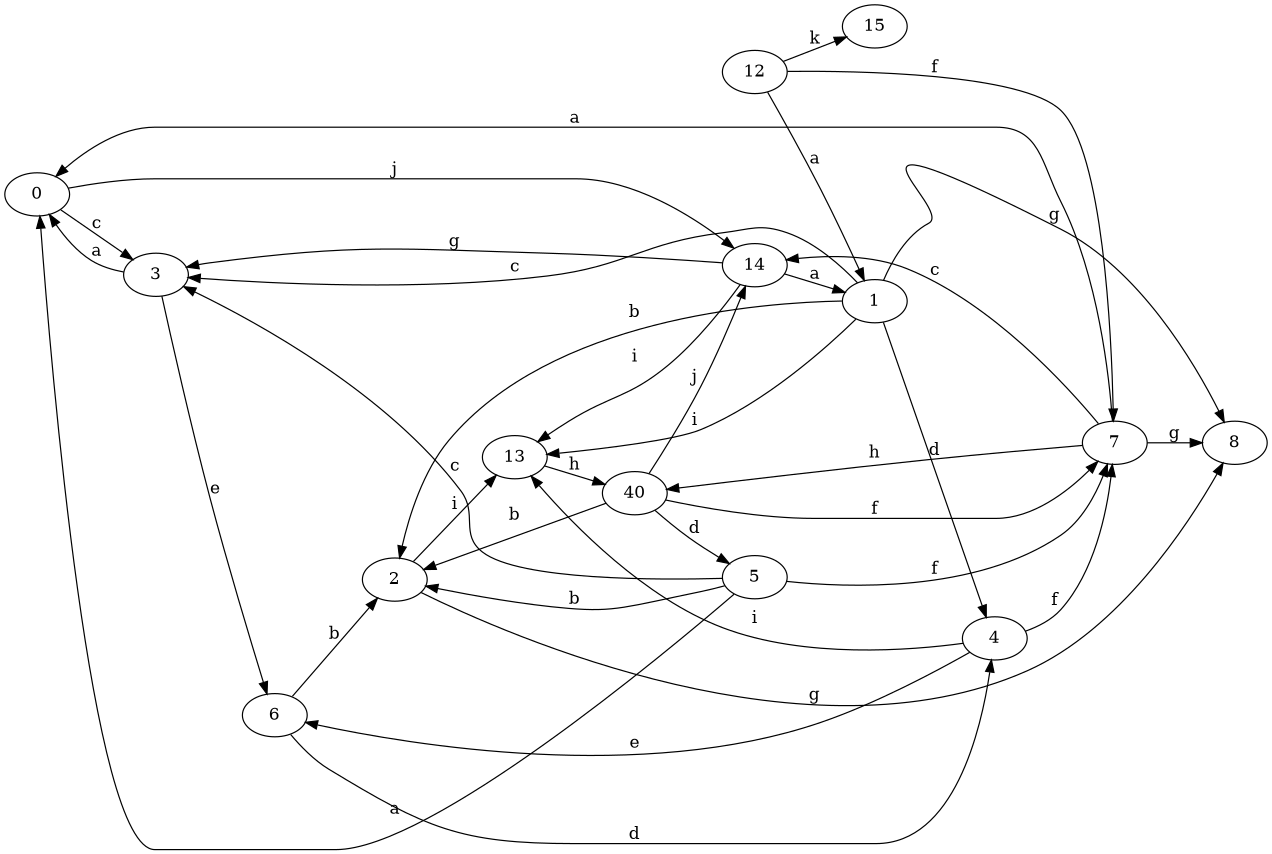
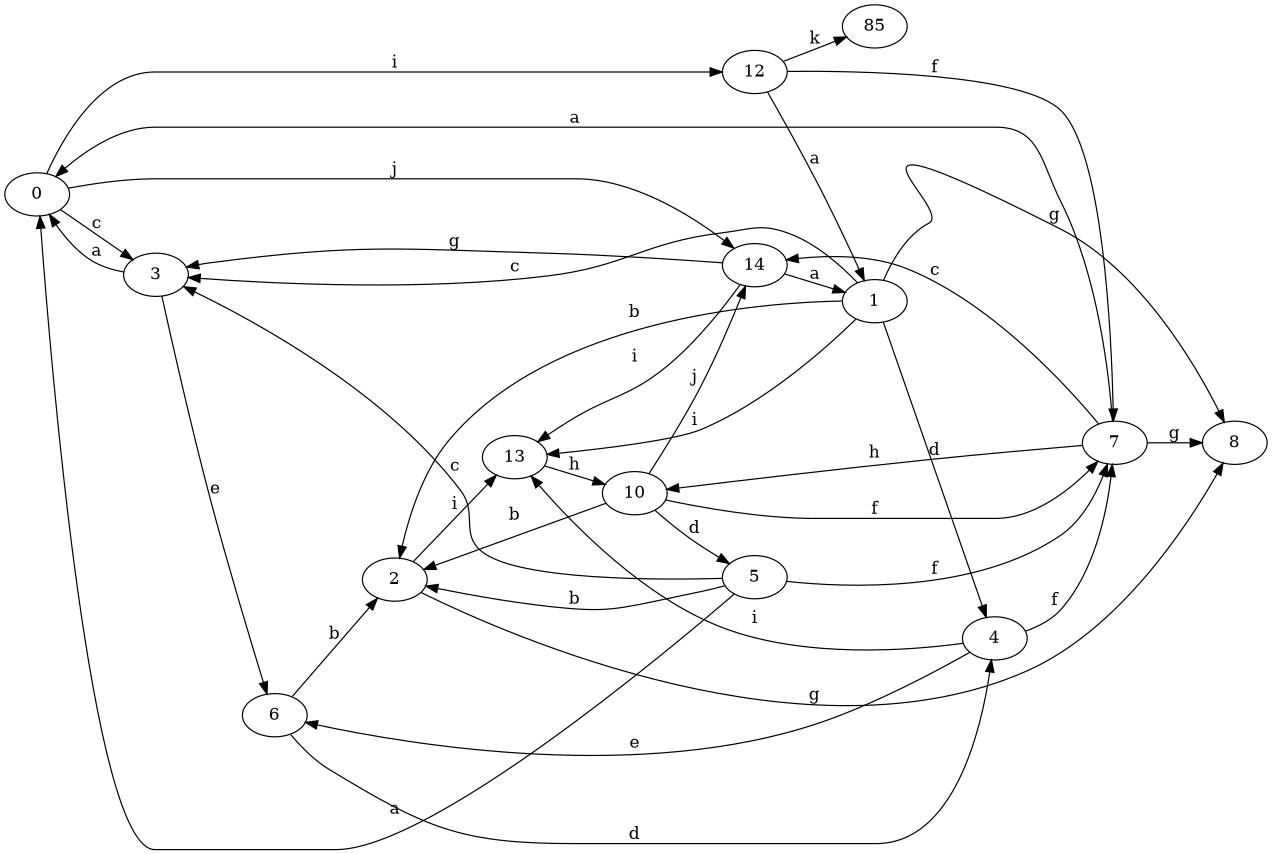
node "15": label "15" -> "85"
edge "0" -> "12": added, label "i"
node "40": label "40" -> "10"
